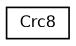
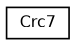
node "Crc8": label "Crc8" -> "Crc7"
